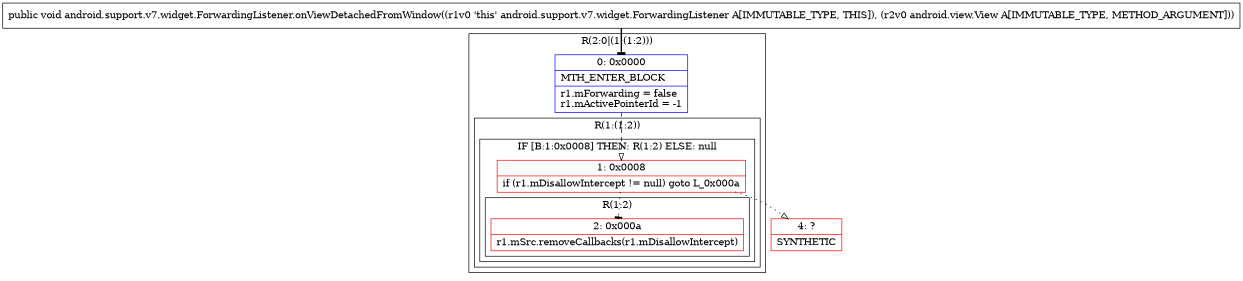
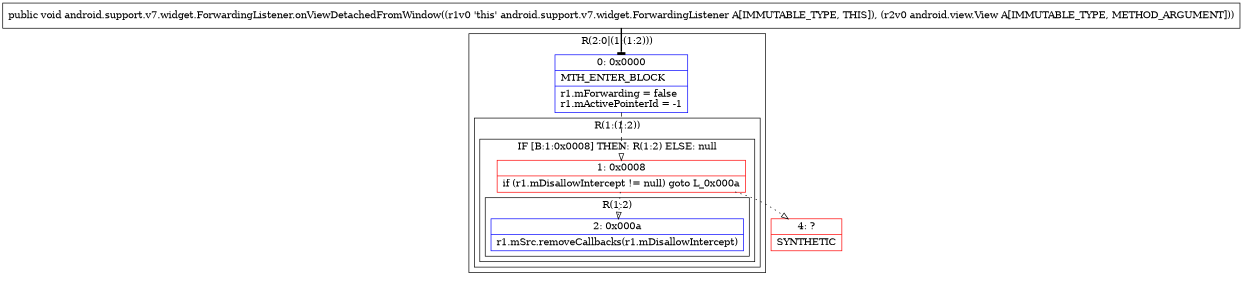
edge "1: 0x0008" -> "2: 0x000a": arrowhead tee -> onormal
node "2: 0x000a": color red -> blue
